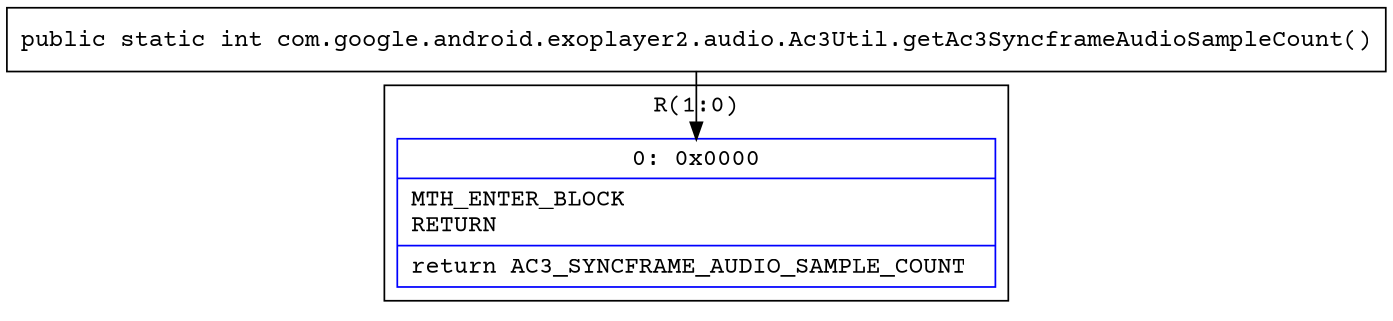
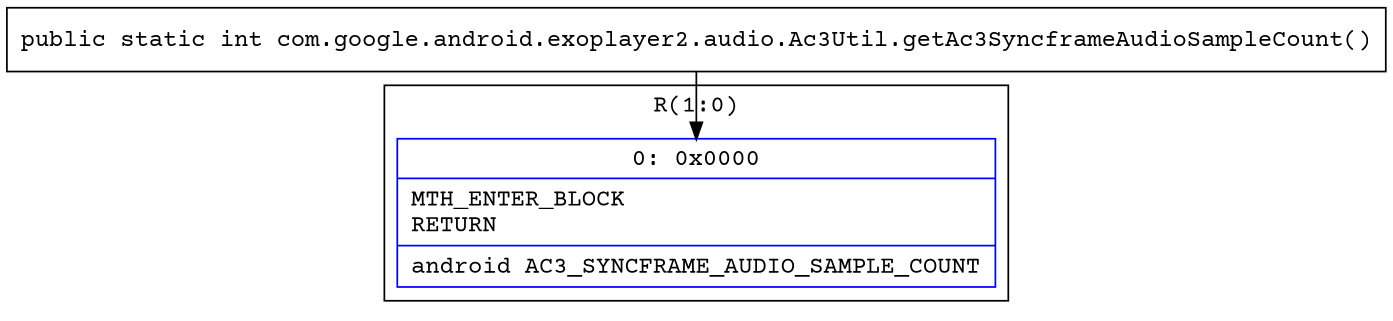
node "0: 0x0000": text "return AC3_SYNCFRAME_AUDIO_SAMPLE_COUNT" -> "android AC3_SYNCFRAME_AUDIO_SAMPLE_COUNT"
